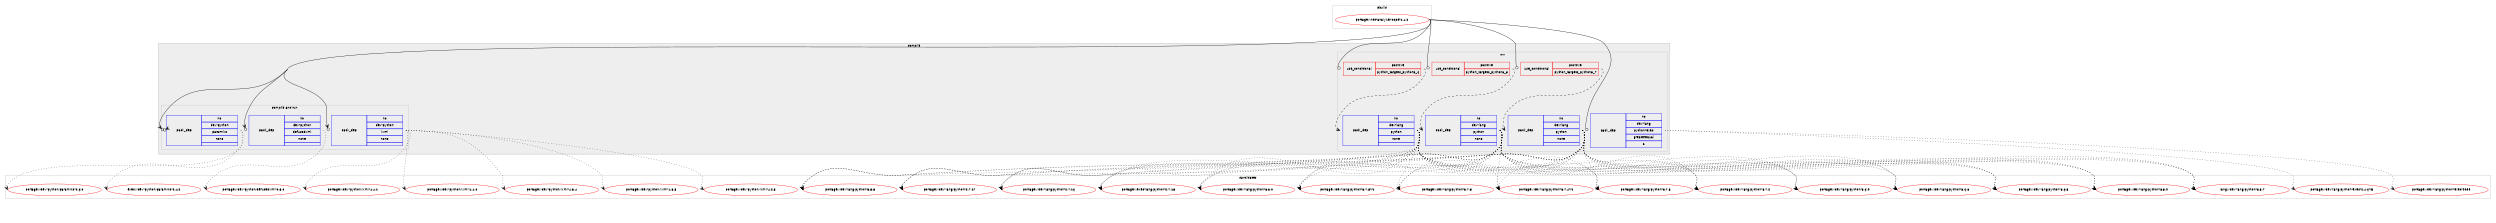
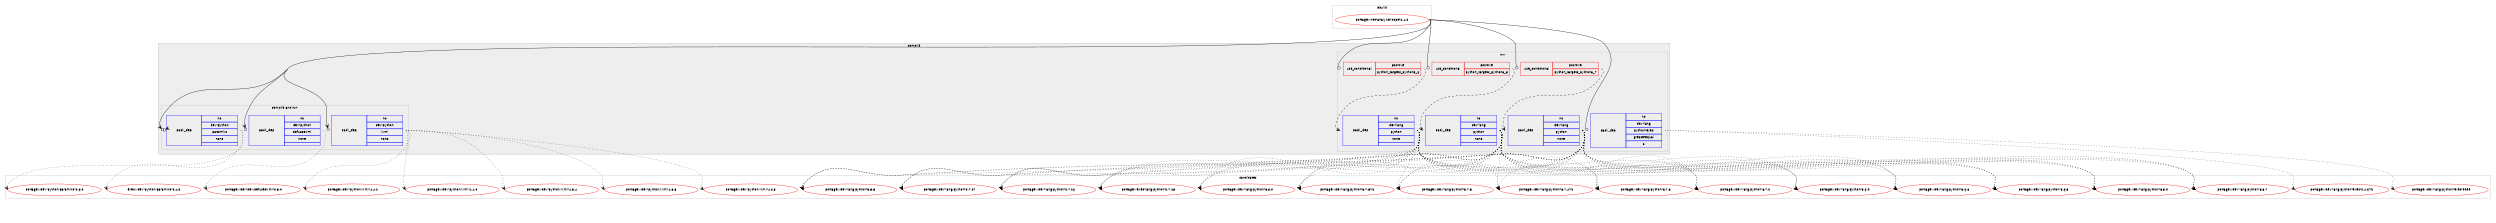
node "portage://dev-python/defusedxml-0.5.0": label "portage://dev-python/defusedxml-0.5.0" -> "portage://dev-dev/defusedxml-0.5.0"
node "lang://dev-lang/python-3.5.7": label "lang://dev-lang/python-3.5.7" -> "portage://dev-lang/python-3.5.7"
node "portage://dev-lang/python-exec-2.4.6-r5": label "portage://dev-lang/python-exec-2.4.6-r5" -> "portage://dev-lang/python-exec-2.4.6-r1"
